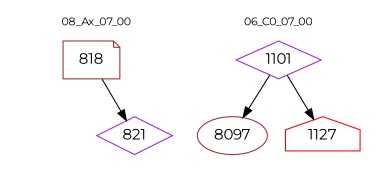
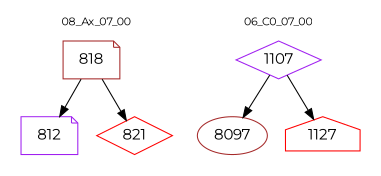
node "1101": label "1101" -> "1107"
node "812": added
node "821": color purple -> red
